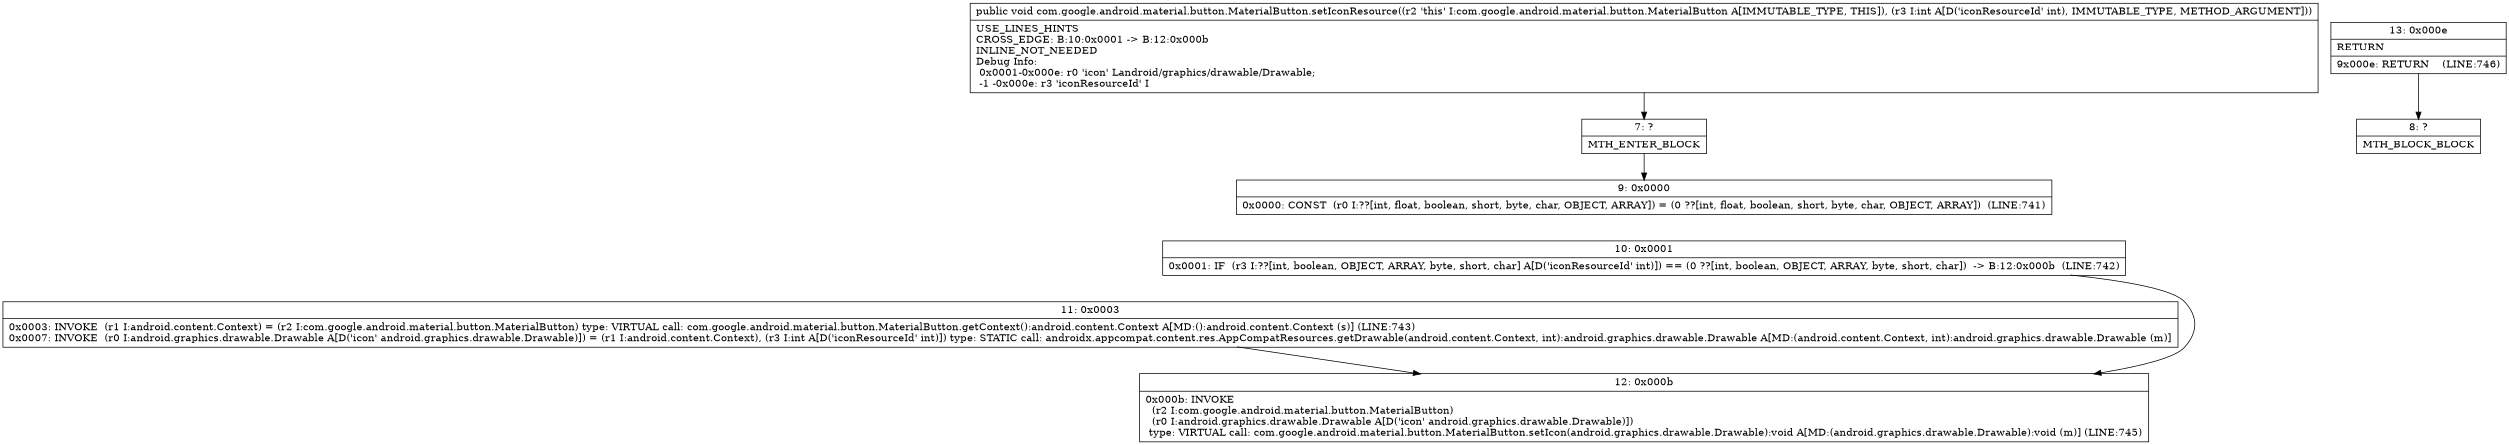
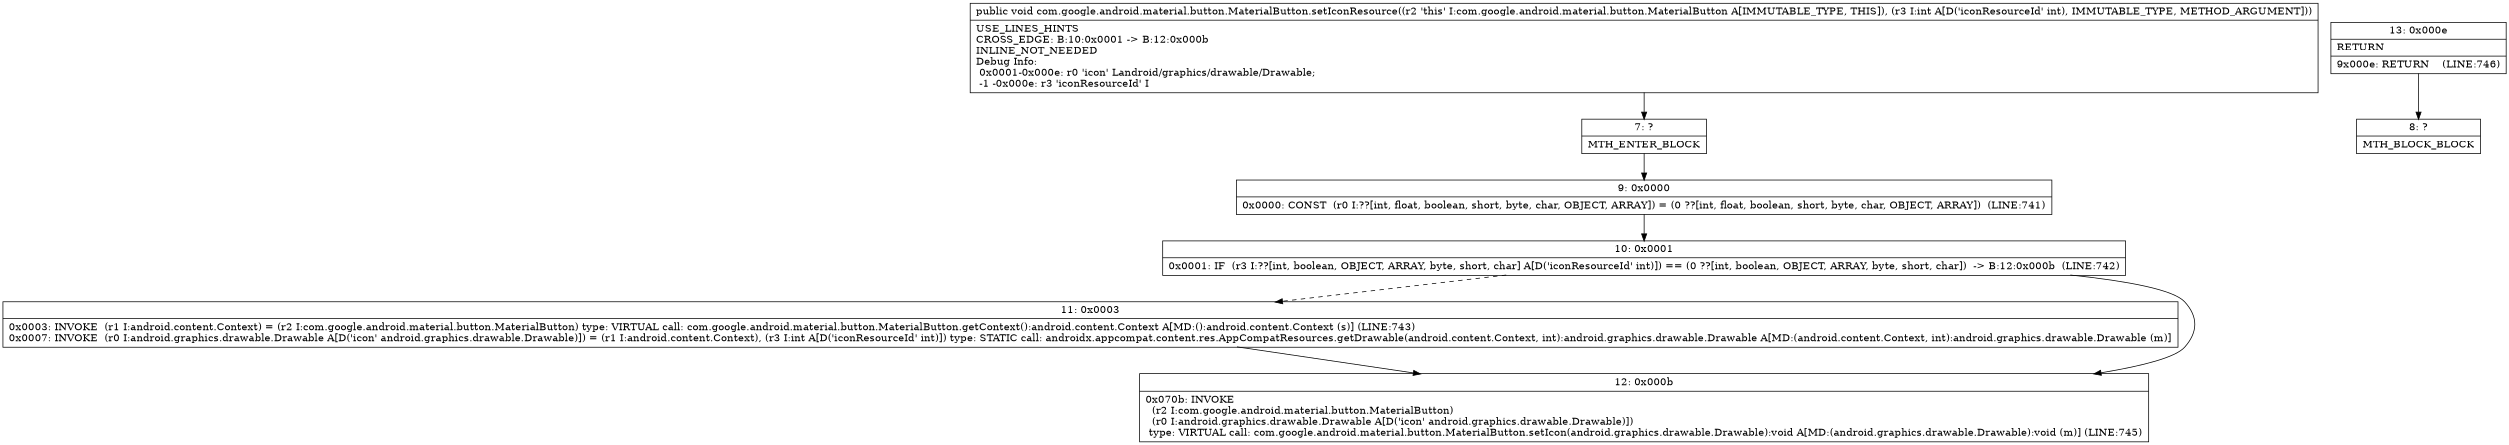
edge "9: 0x0000" -> "10: 0x0001": added
edge "10: 0x0001" -> "11: 0x0003": added
node "12: 0x000b": text "0x000b: INVOKE" -> "0x070b: INVOKE"
